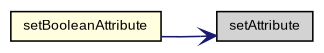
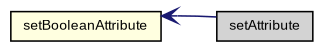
edge "setBooleanAttribute" -> "setAttribute": reversed
